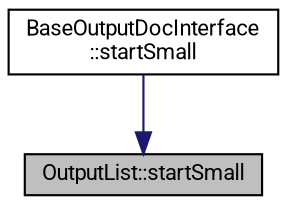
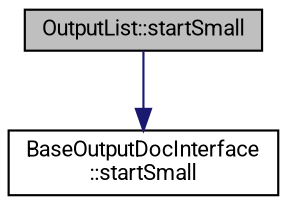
edge "BaseOutputDocInterface ::startSmall" -> "OutputList::startSmall": reversed
